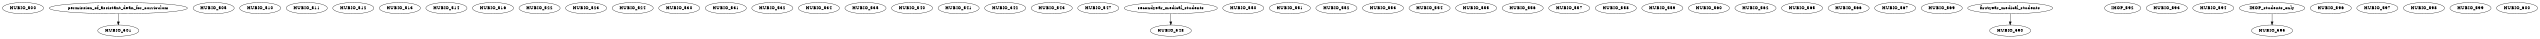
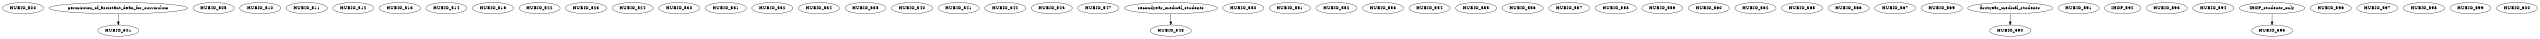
node "HUBIO_591": added
